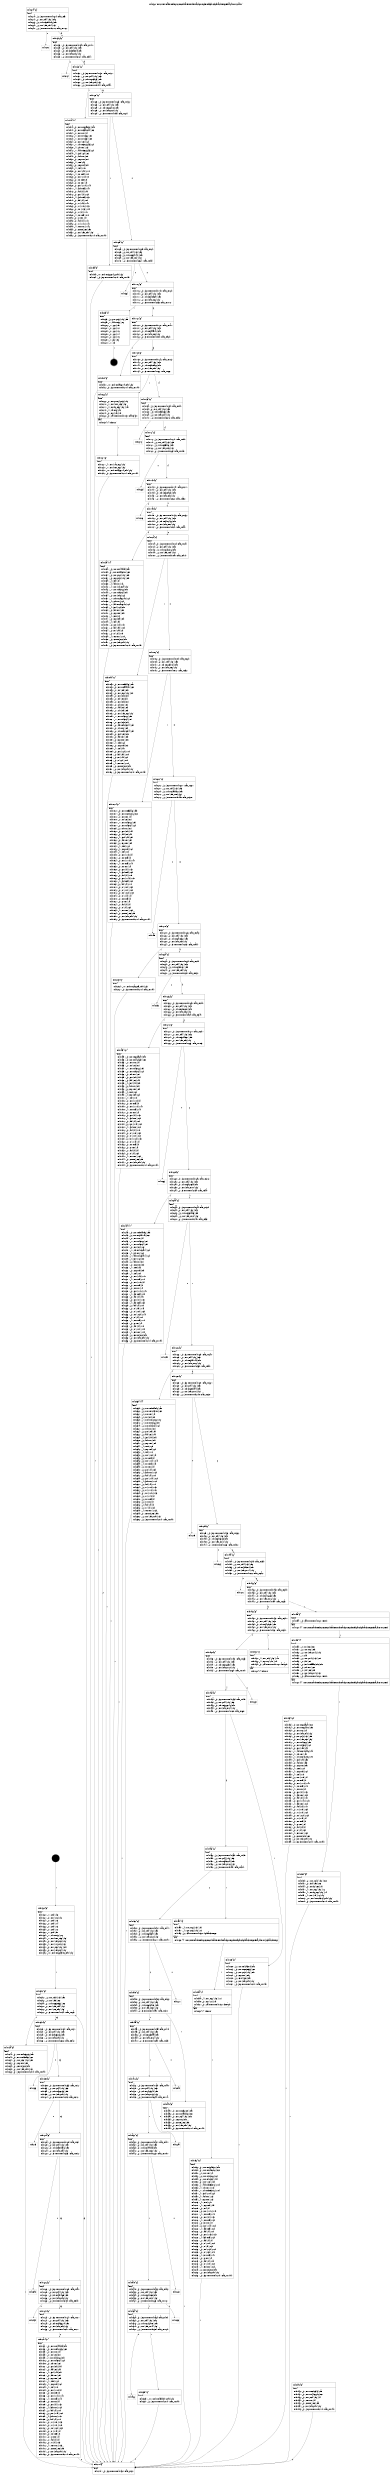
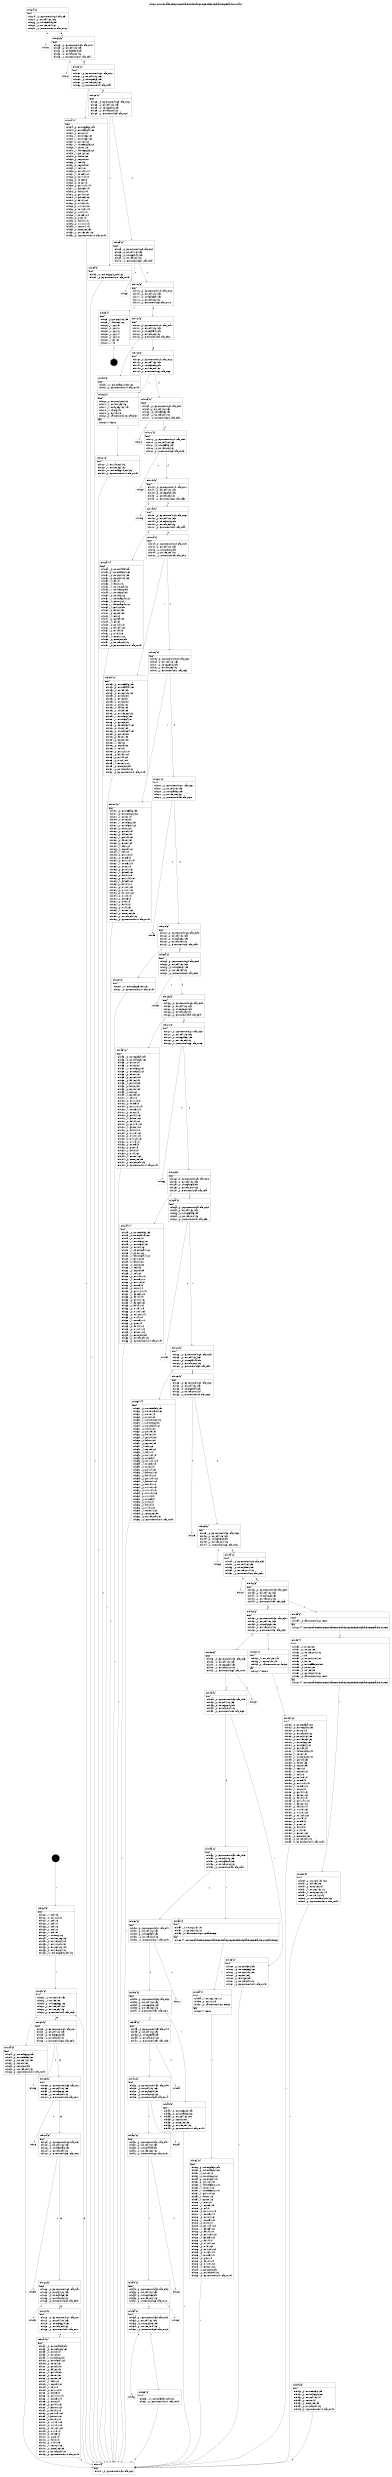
edge "0x401b52 [13]" -> "0x401b5f [160]": added, label "1"
